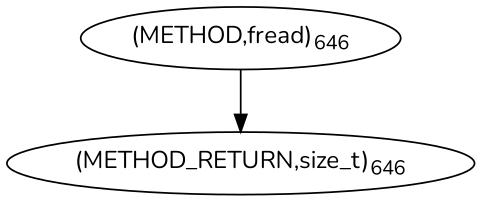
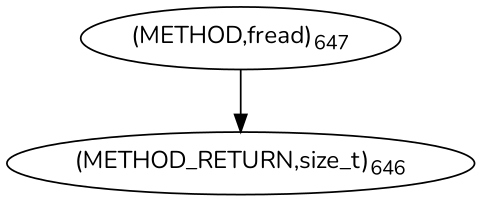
node "(METHOD,fread)": text "646" -> "647"
